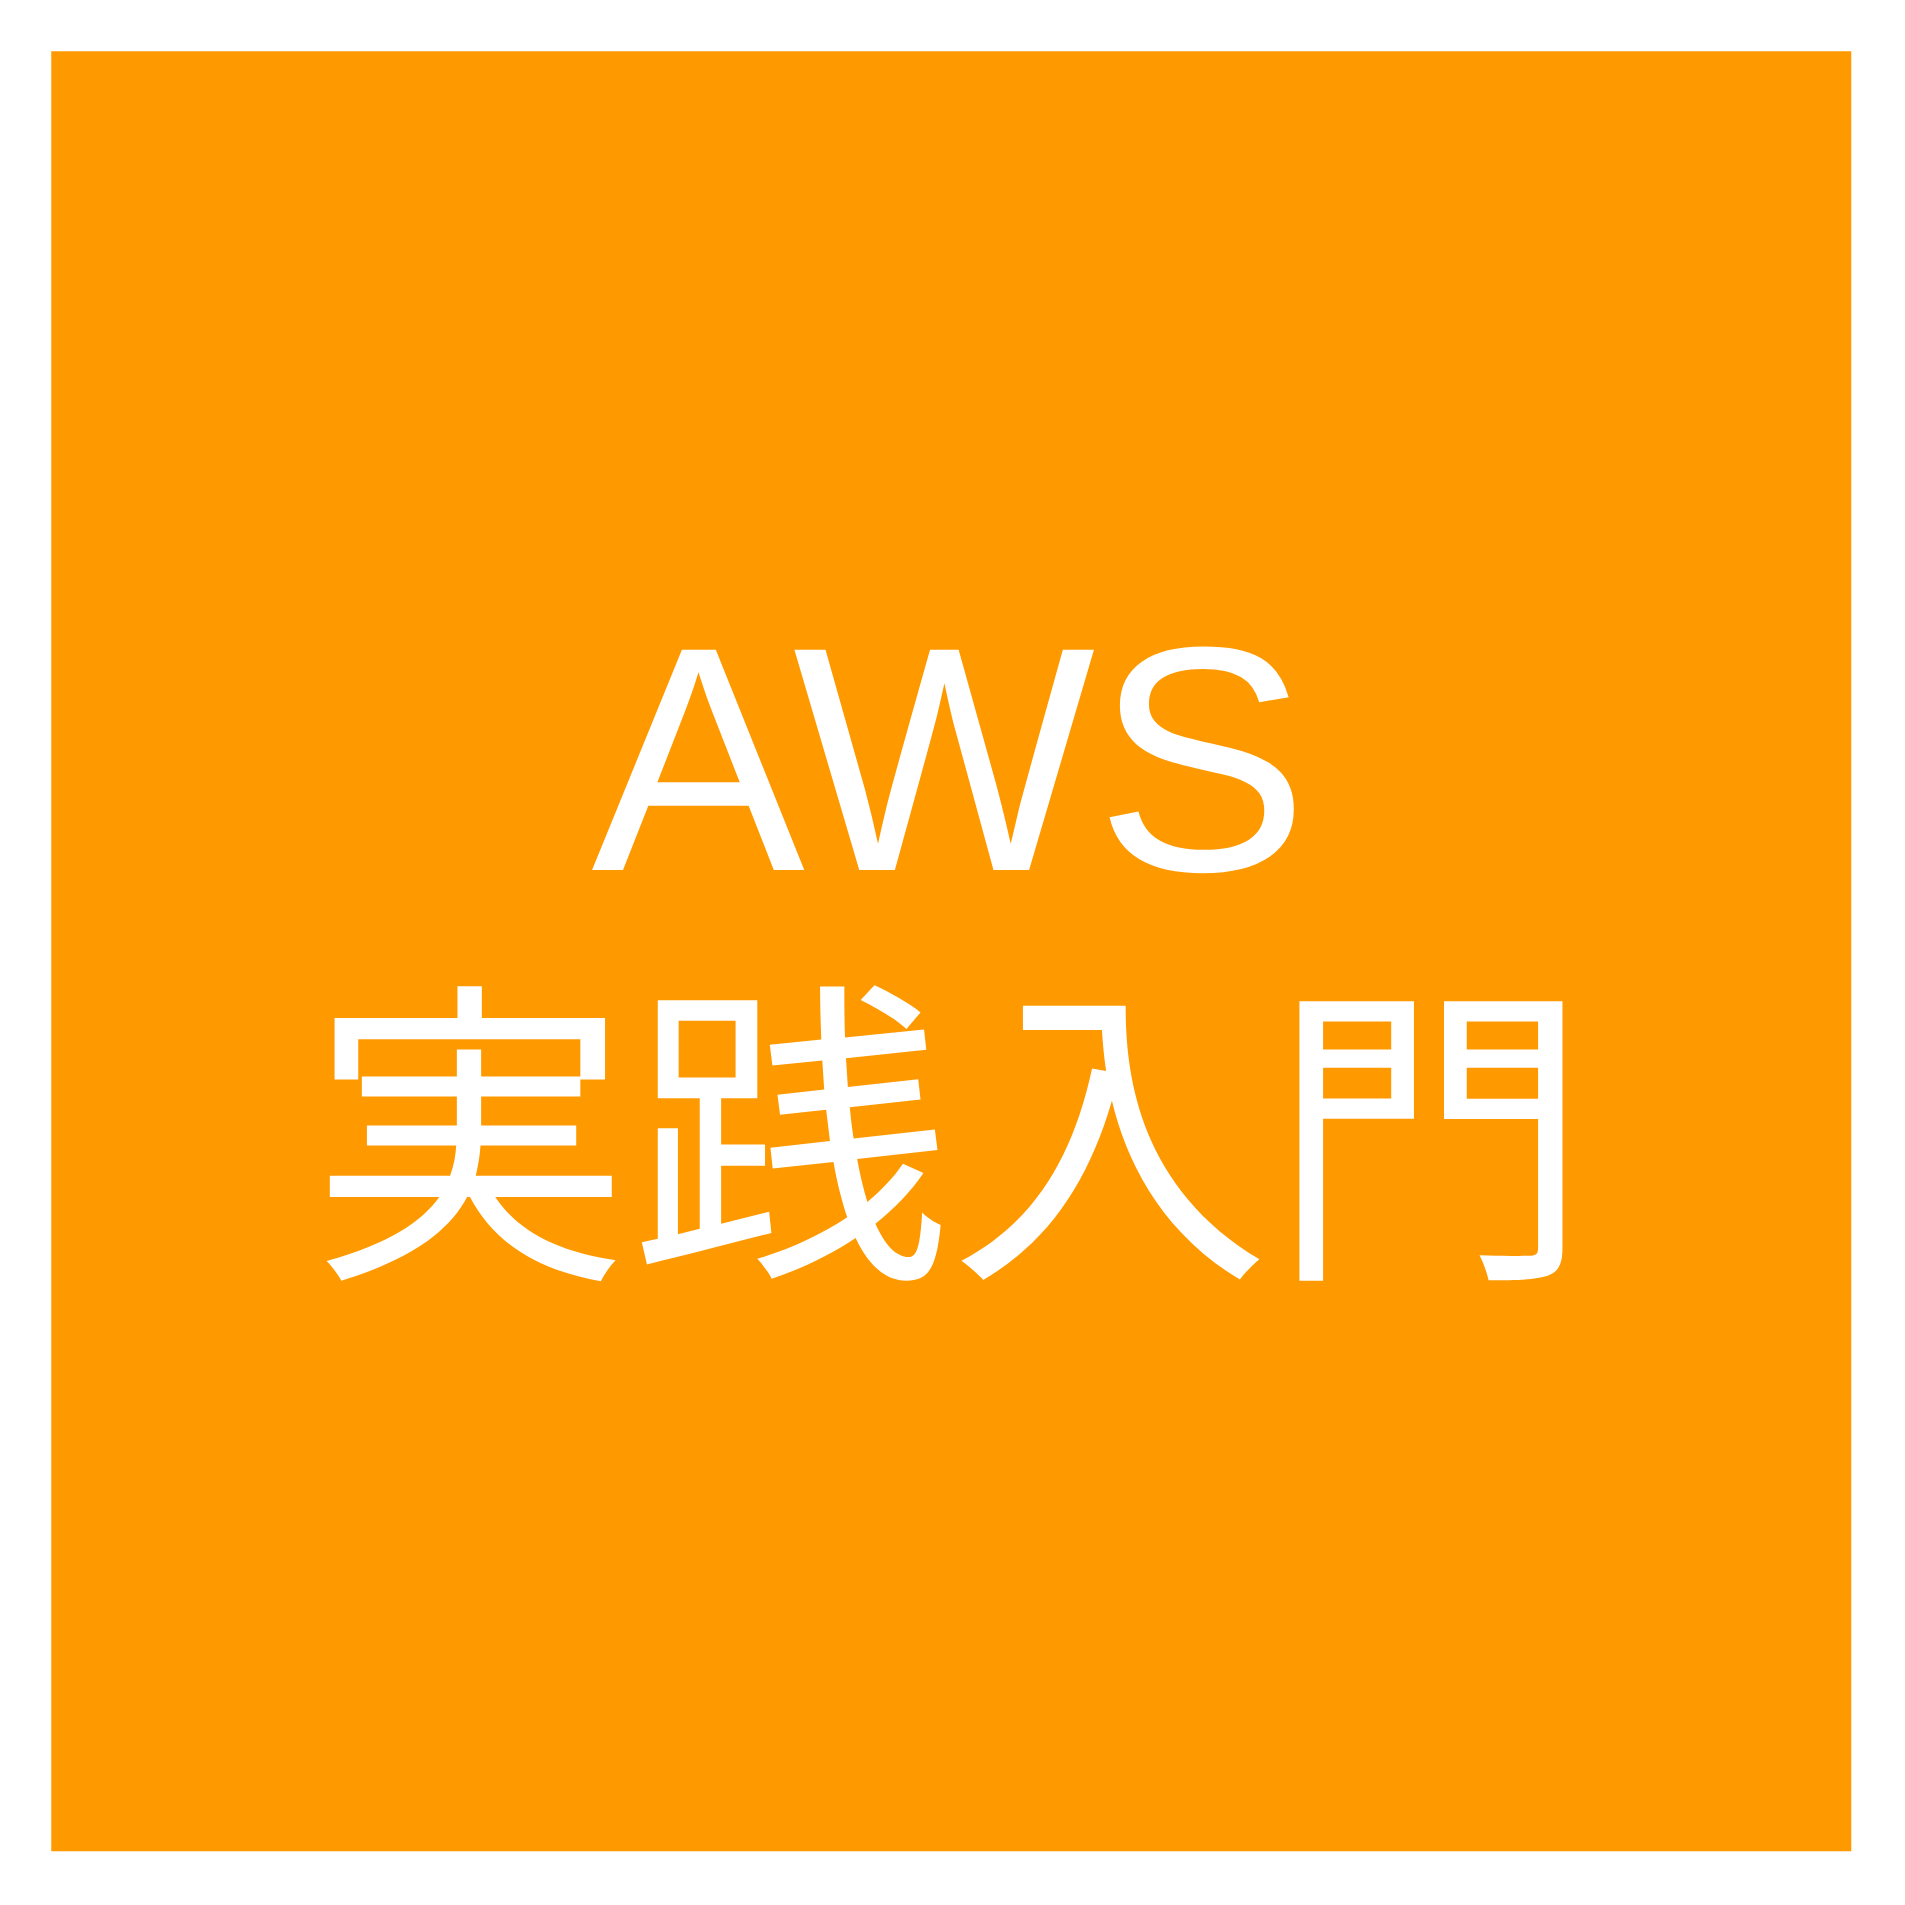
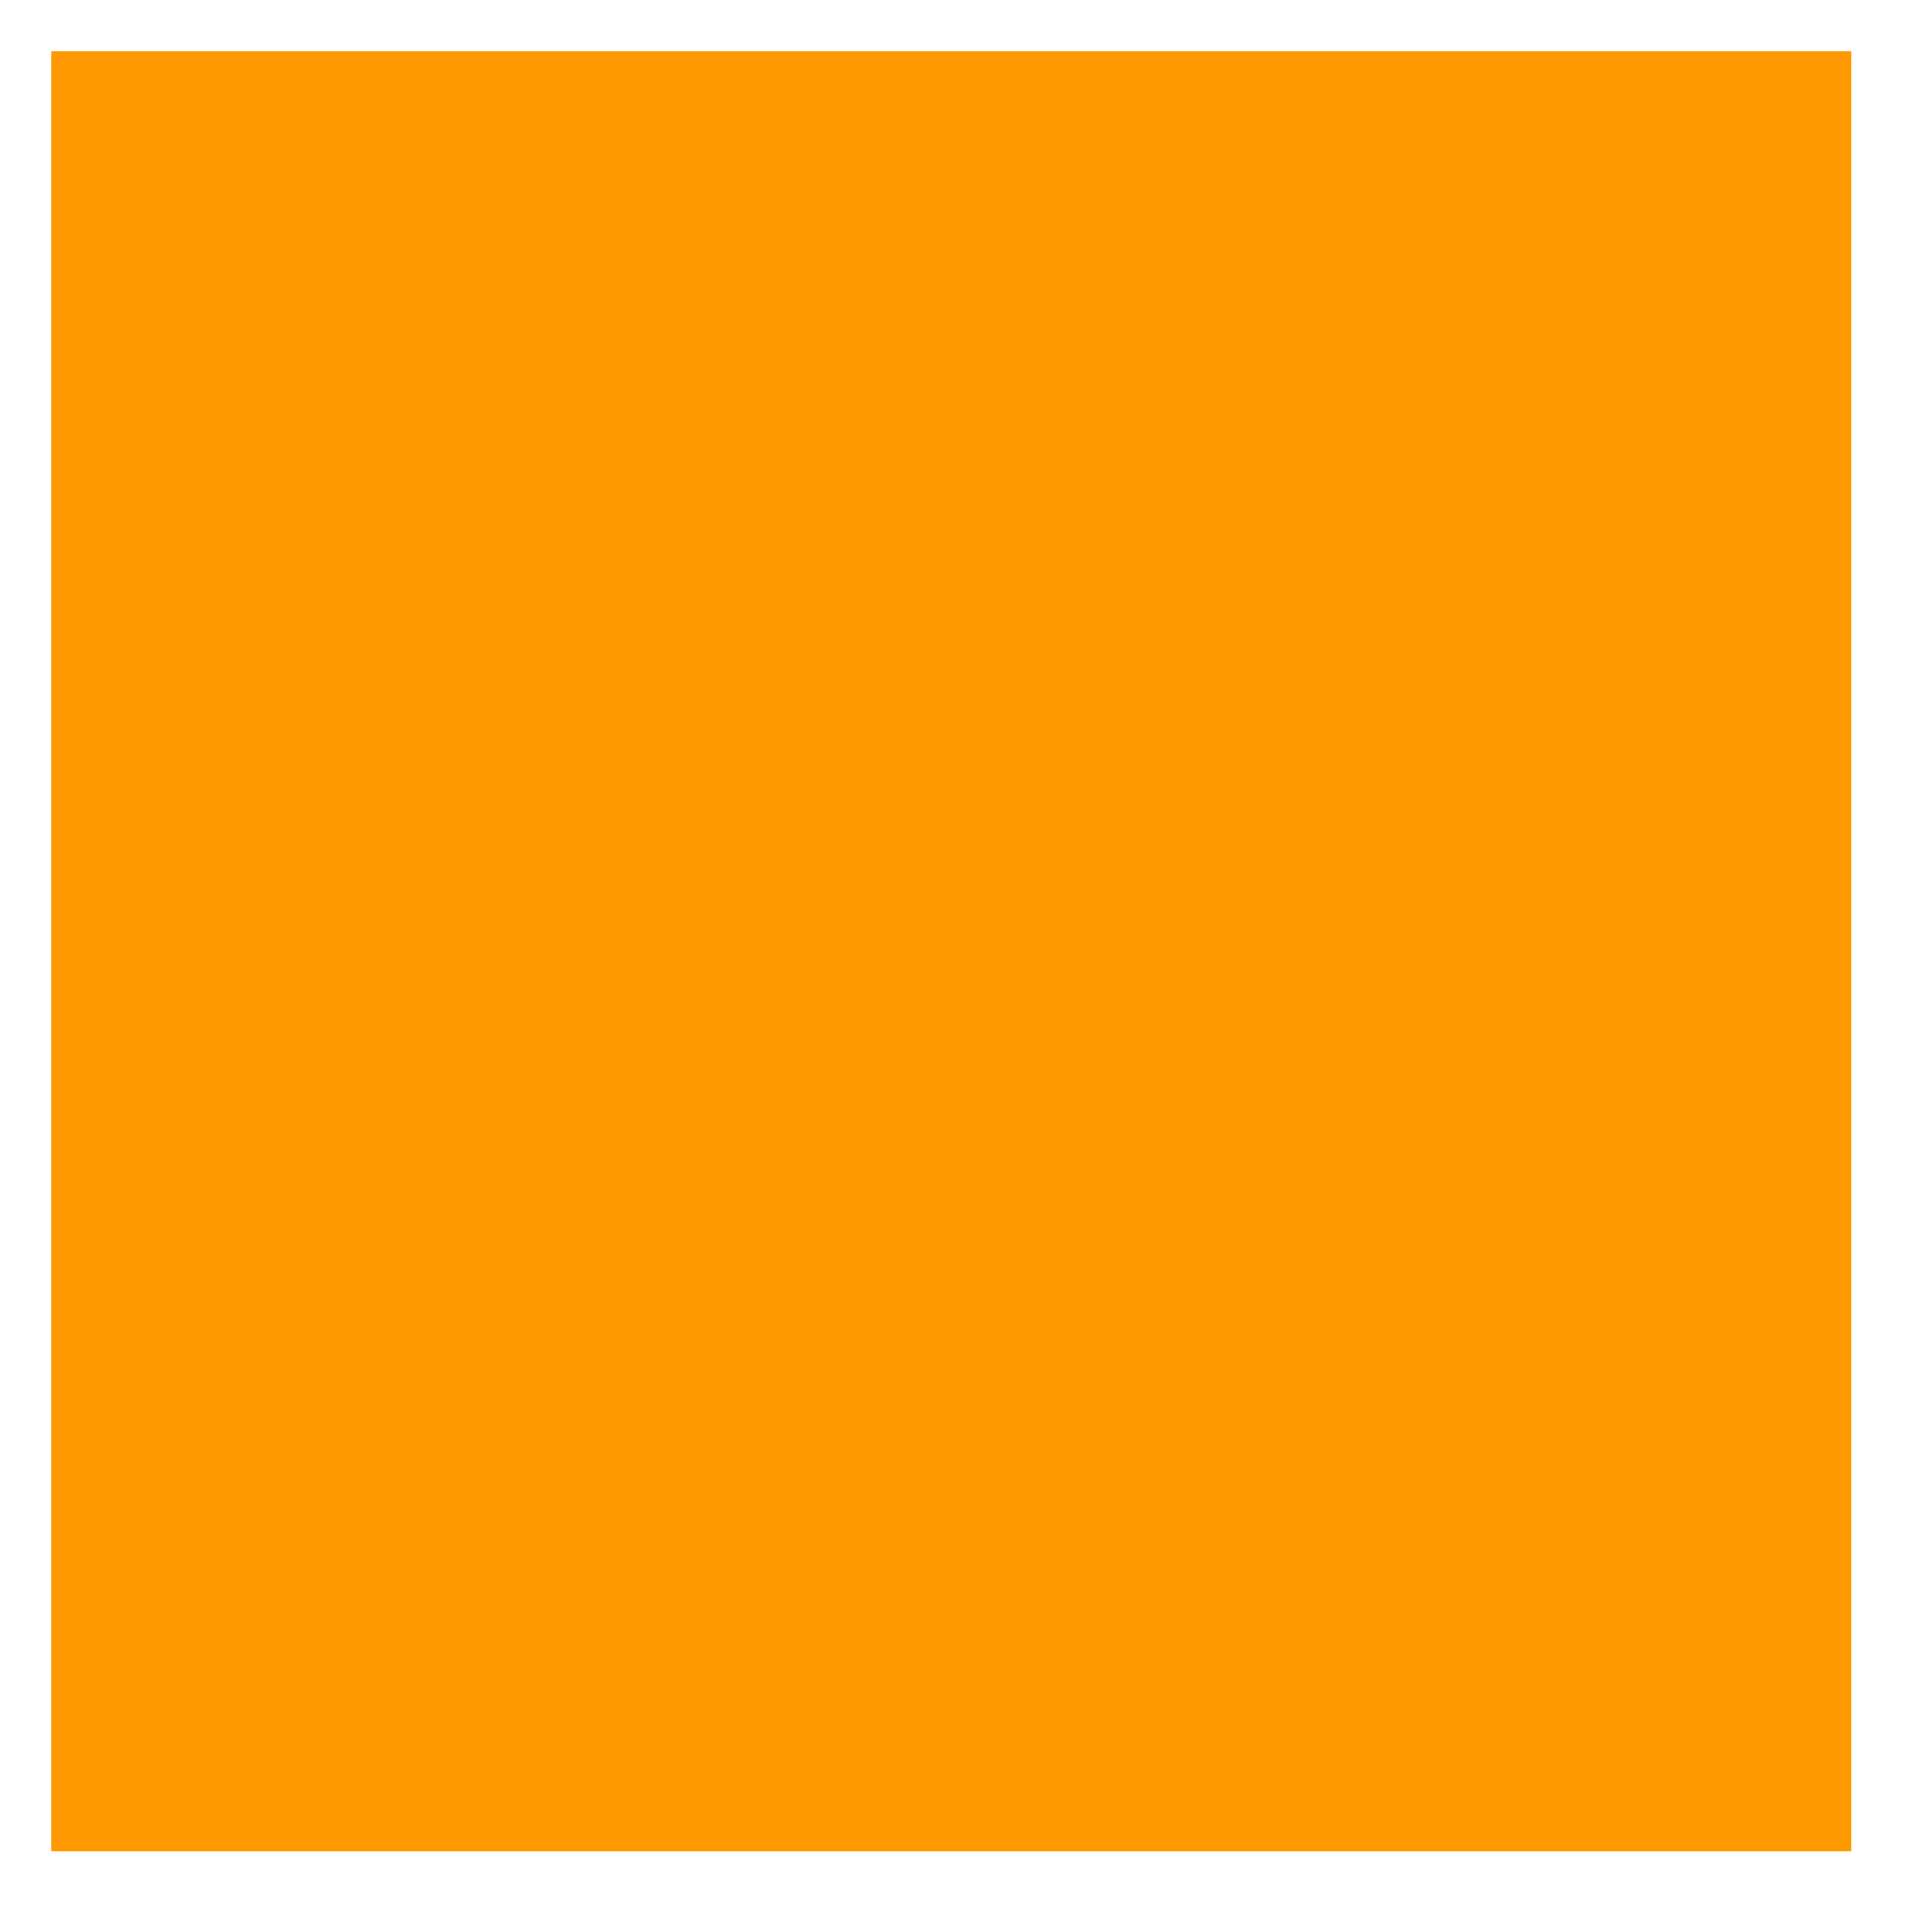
node "AWS実践入門": removed
